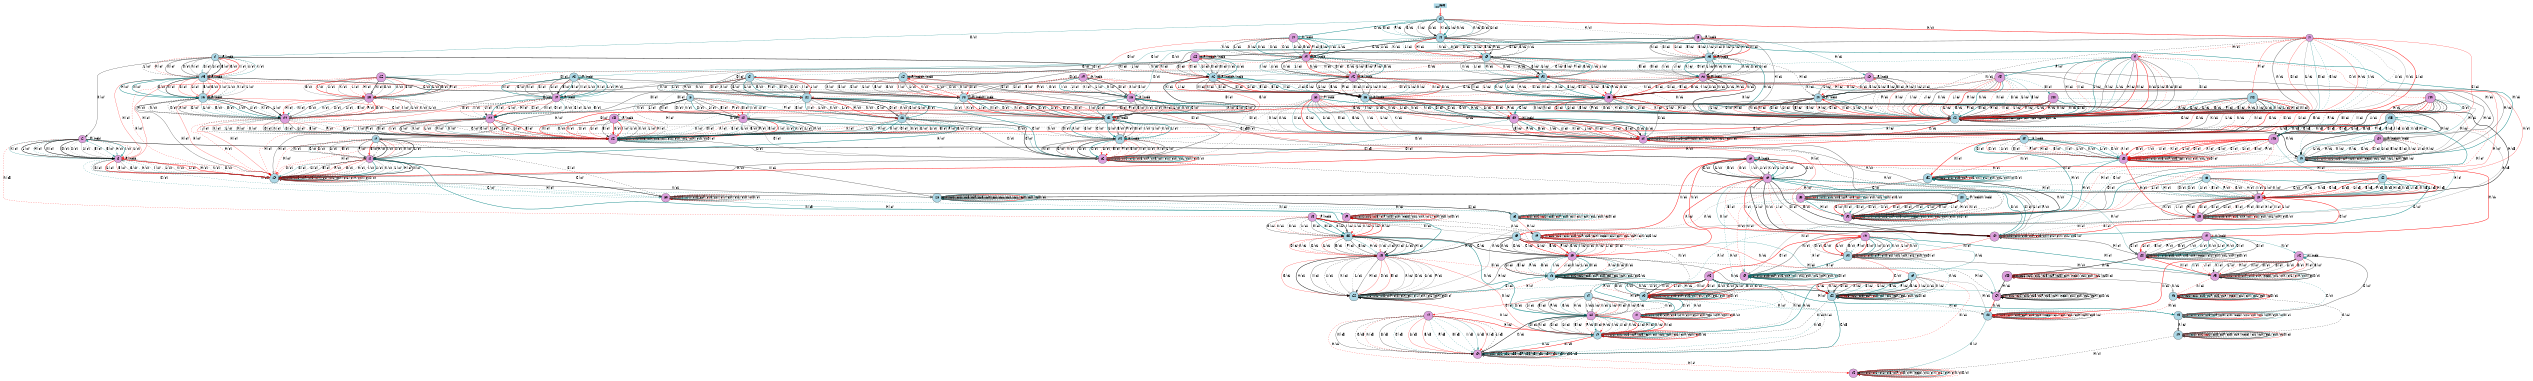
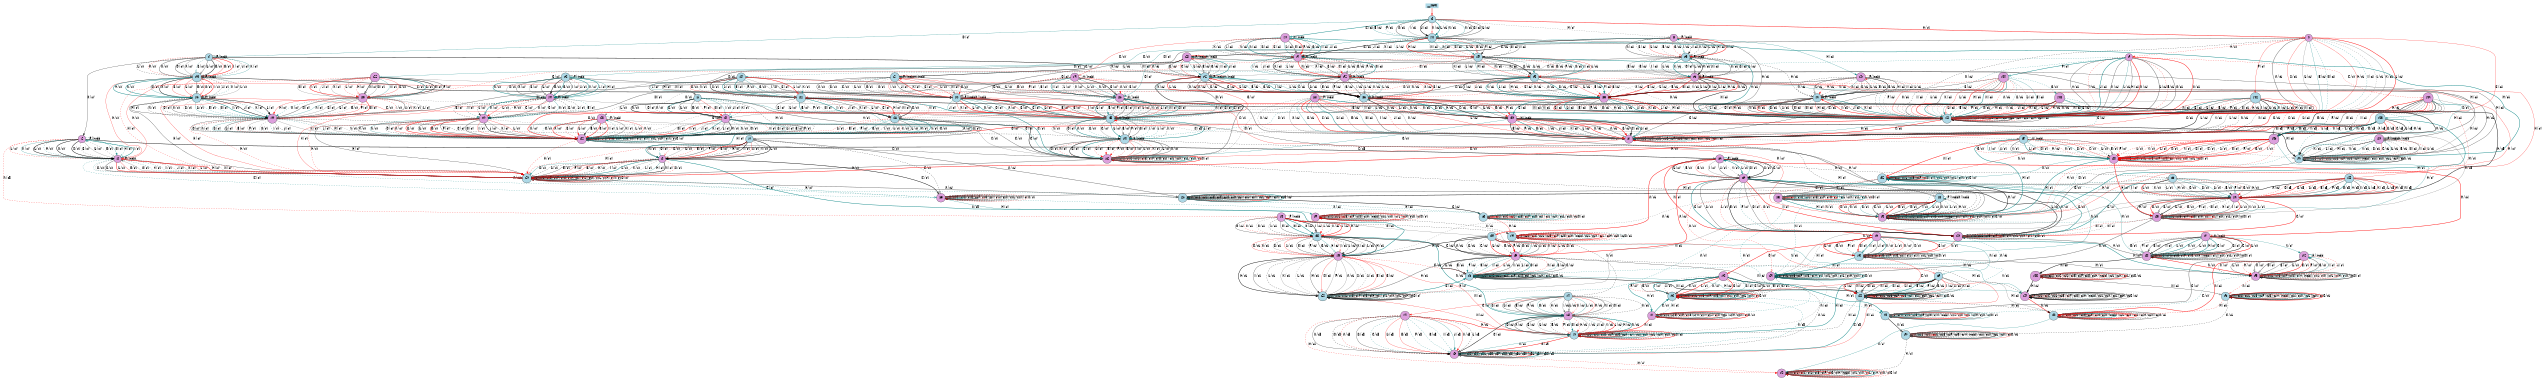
edge "s37" -> "s16": added, label "iA / oU"
edge "s69" -> "s84": style dashed -> solid
